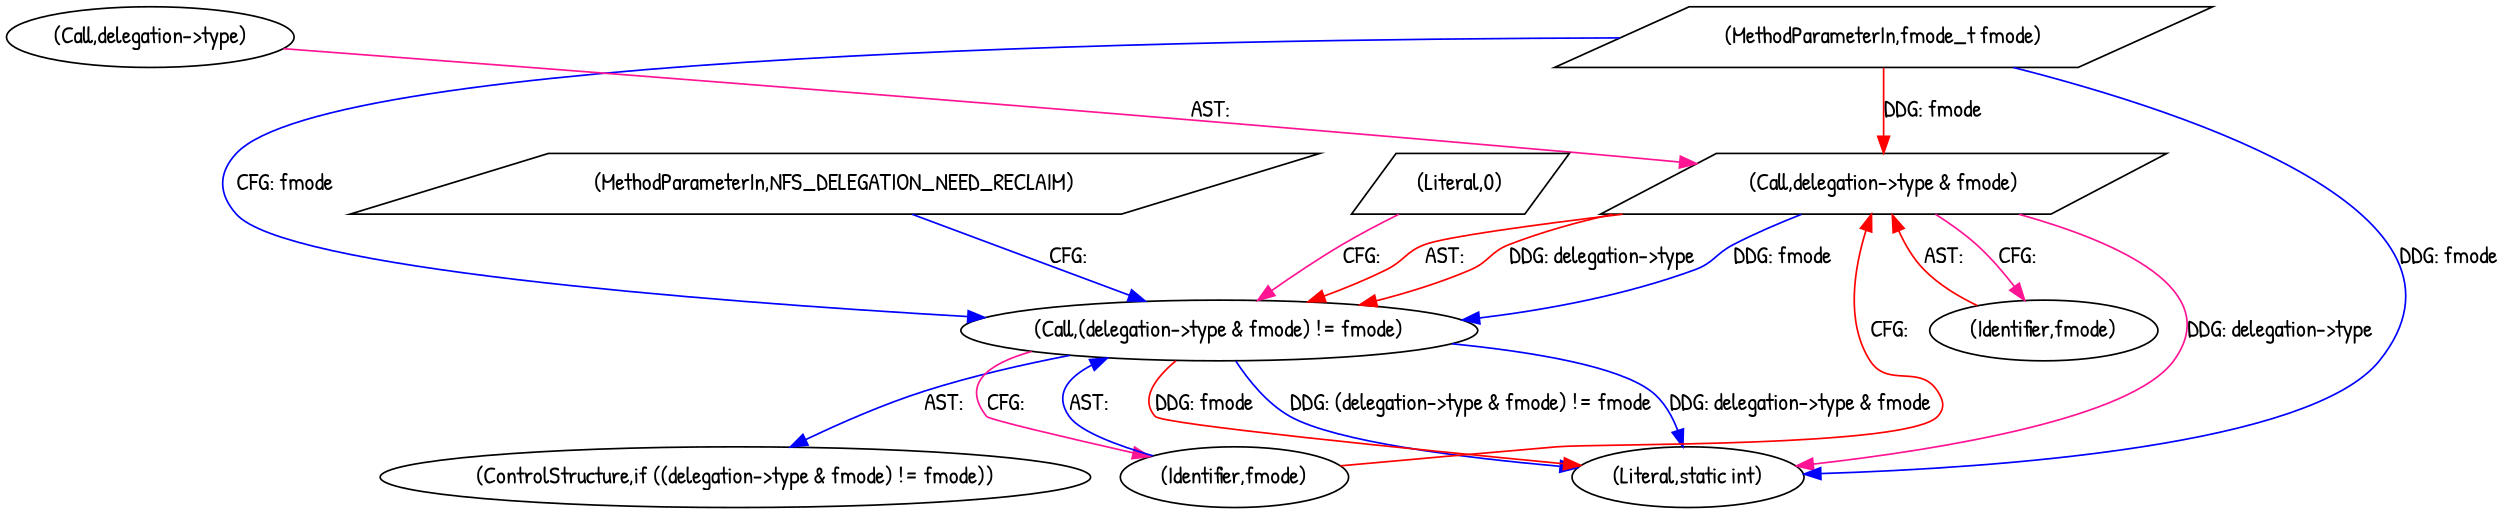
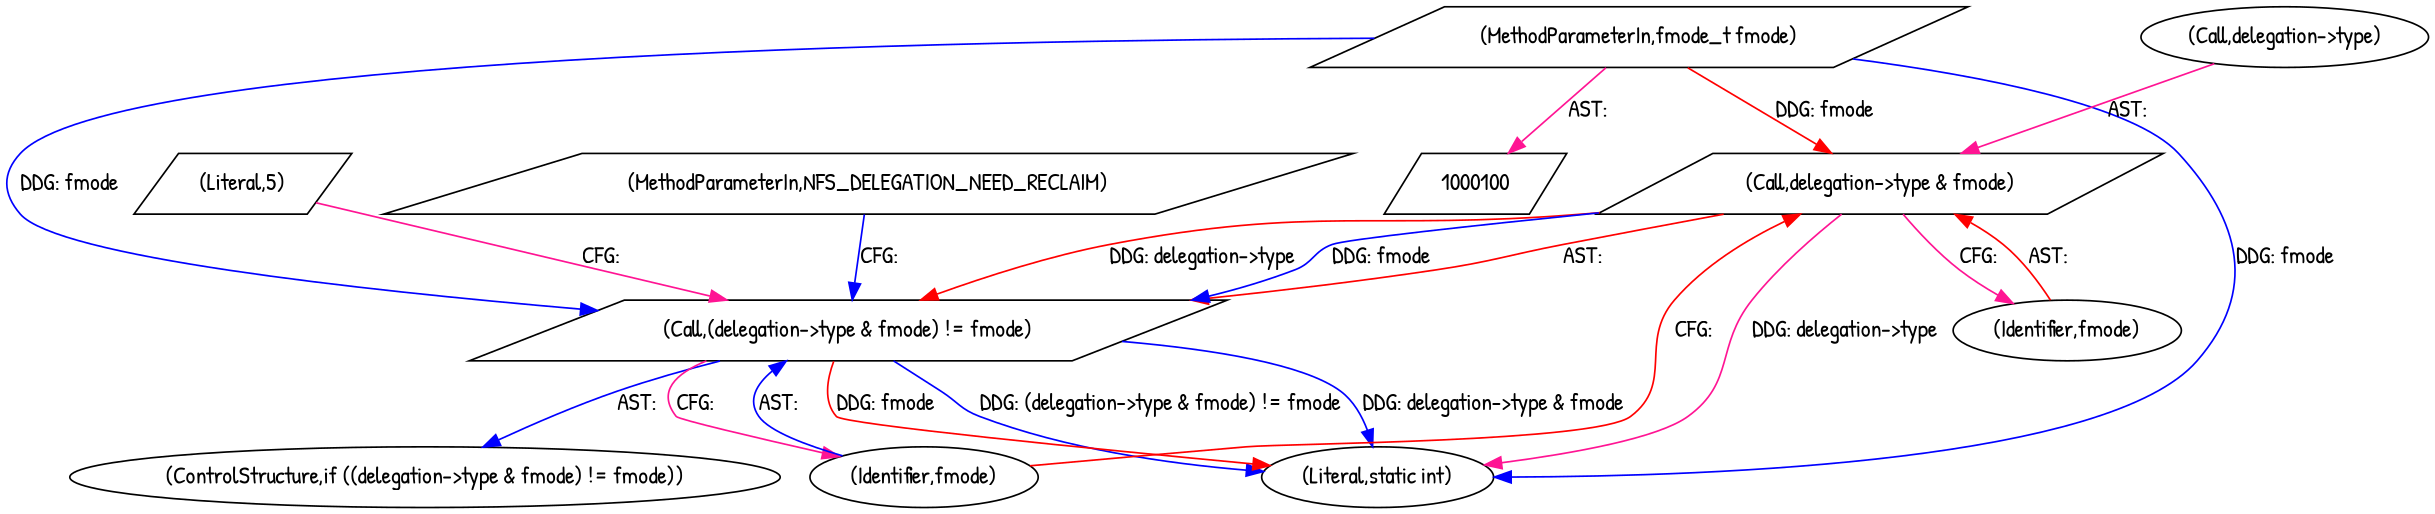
edge "(MethodParameterIn,fmode_t fmode)" -> "(Call,(delegation->type & fmode) != fmode)": label "CFG: fmode" -> "DDG: fmode"
node "(Literal,0)": label "(Literal,0)" -> "(Literal,5)"
node "1000100": added
node "(Call,(delegation->type & fmode) != fmode)": shape ellipse -> parallelogram
